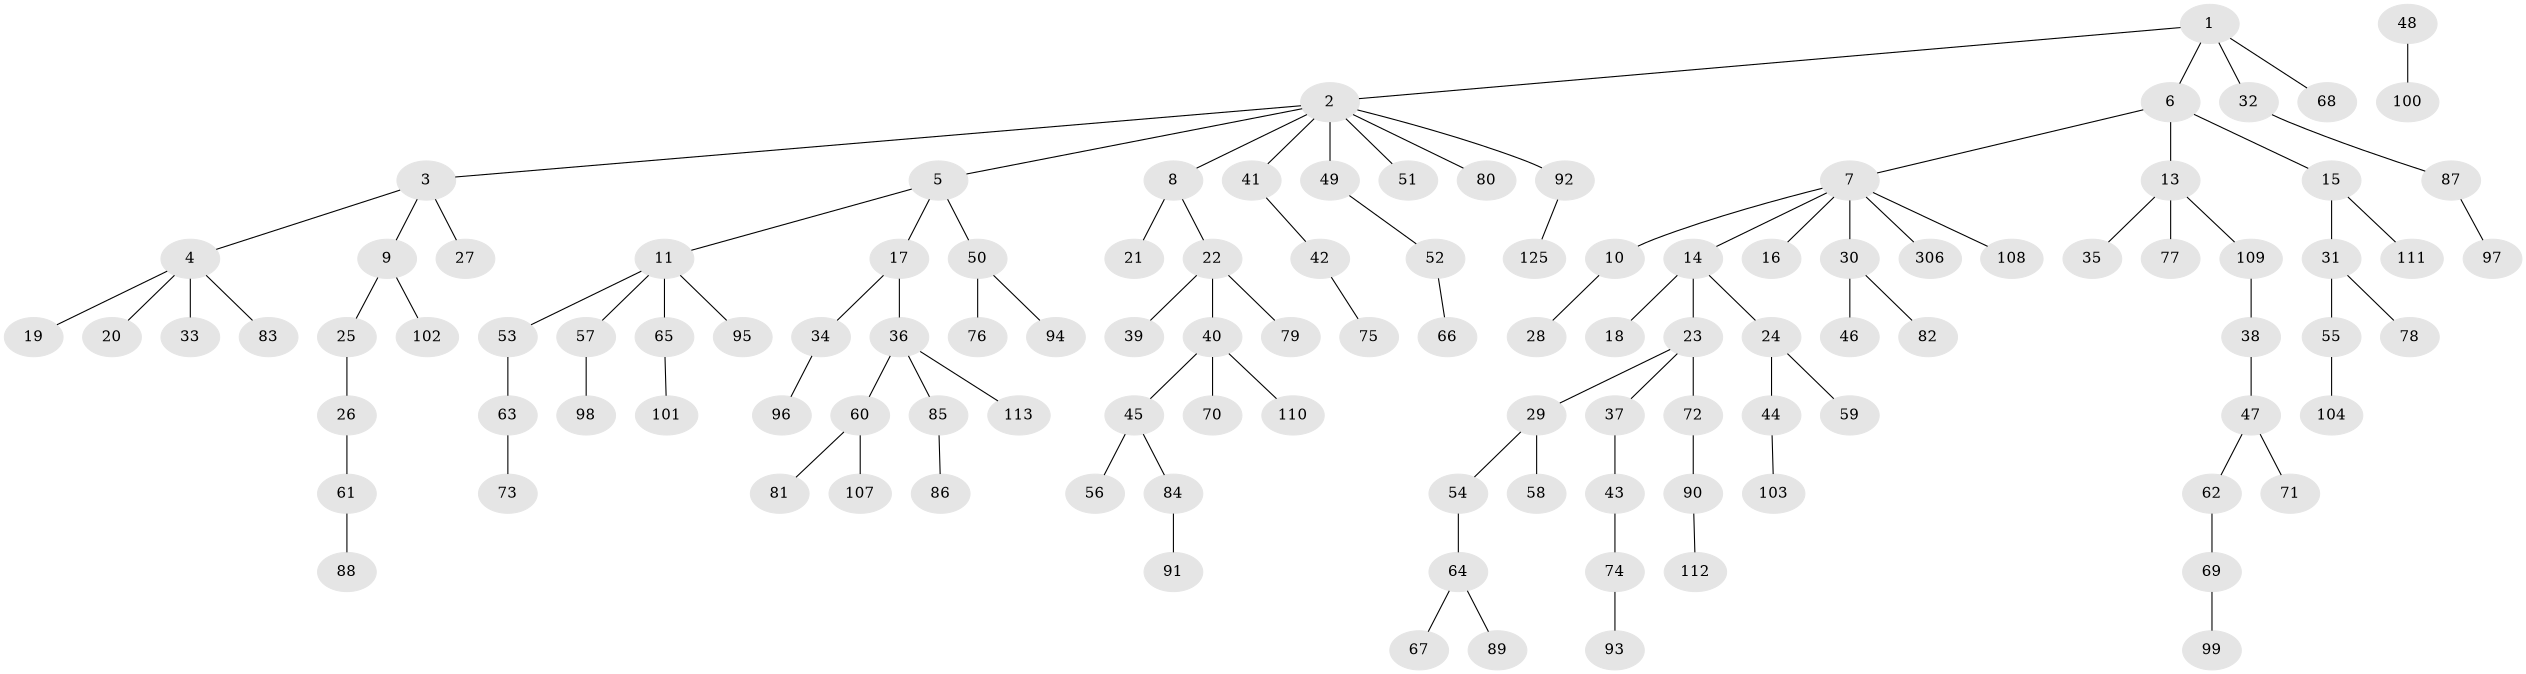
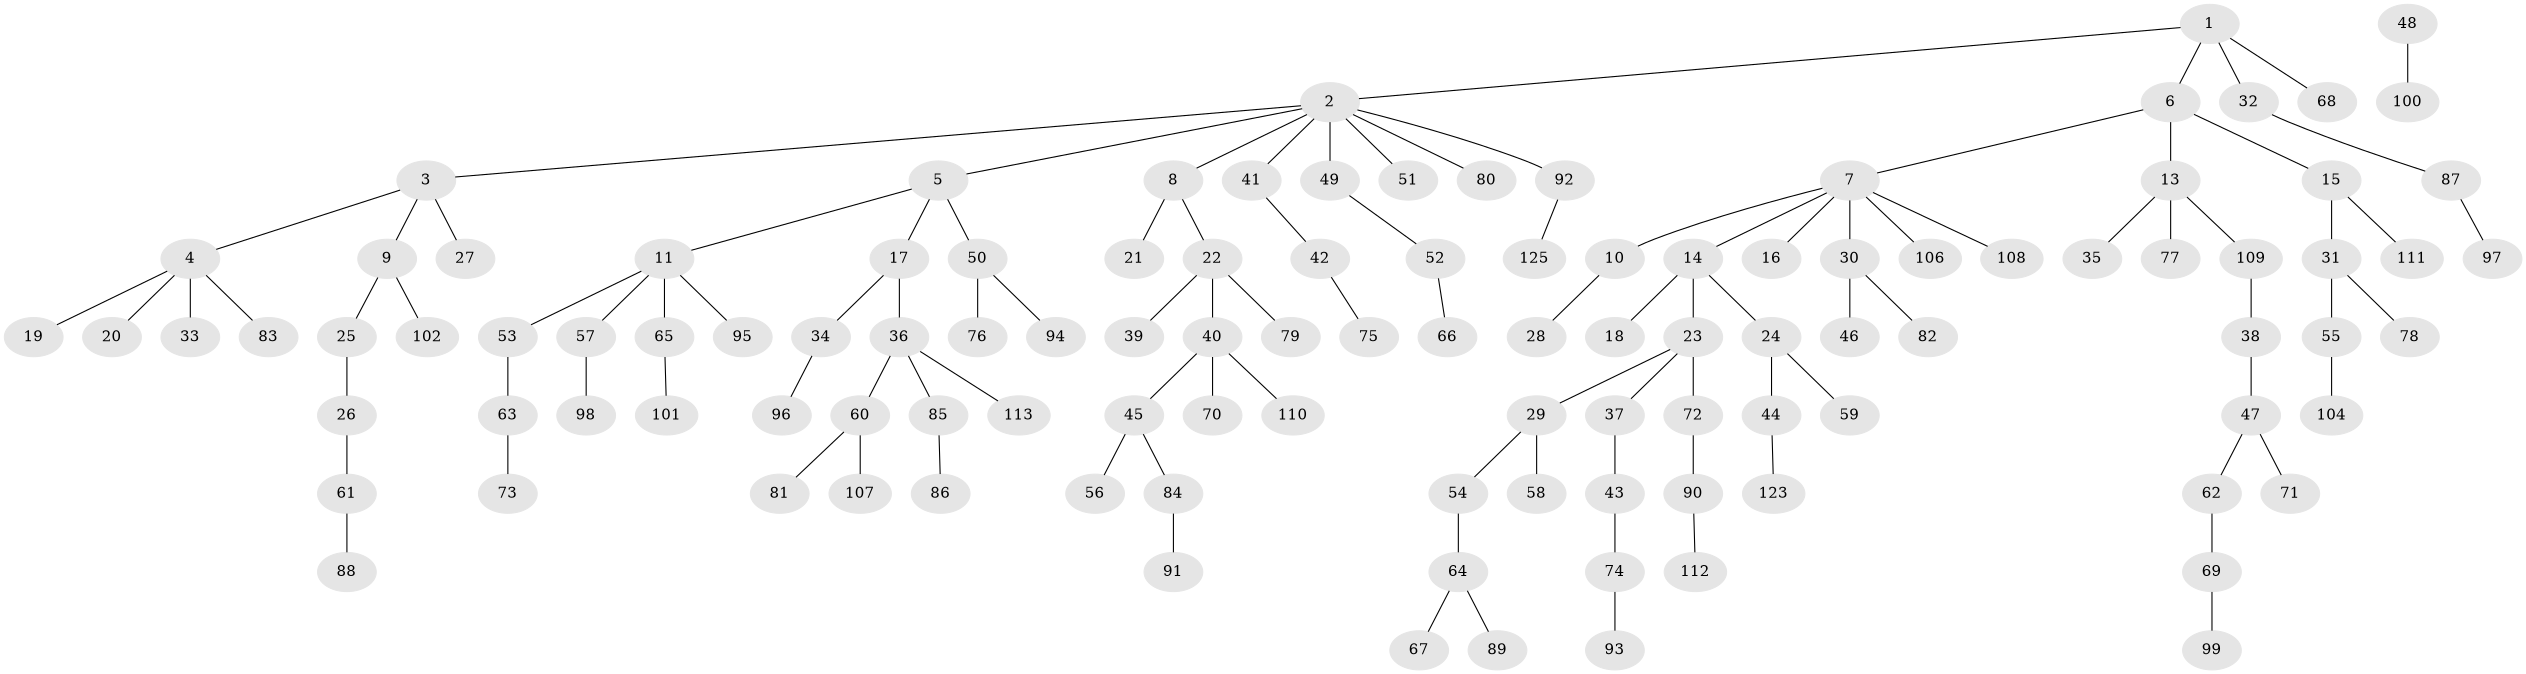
node "306": label "306" -> "106"
node "103": label "103" -> "123"
